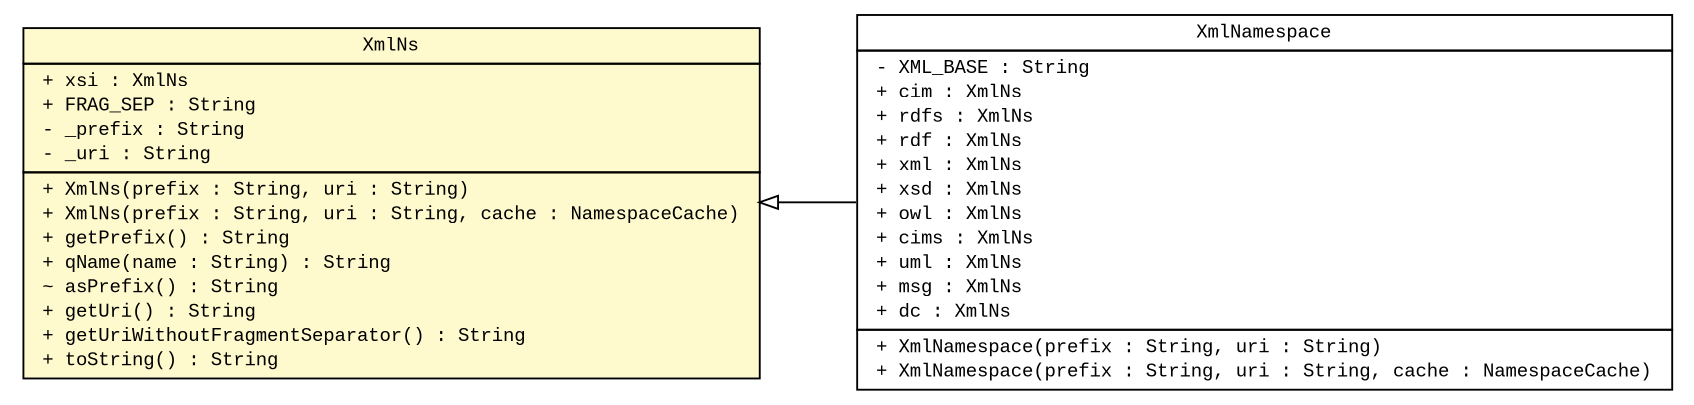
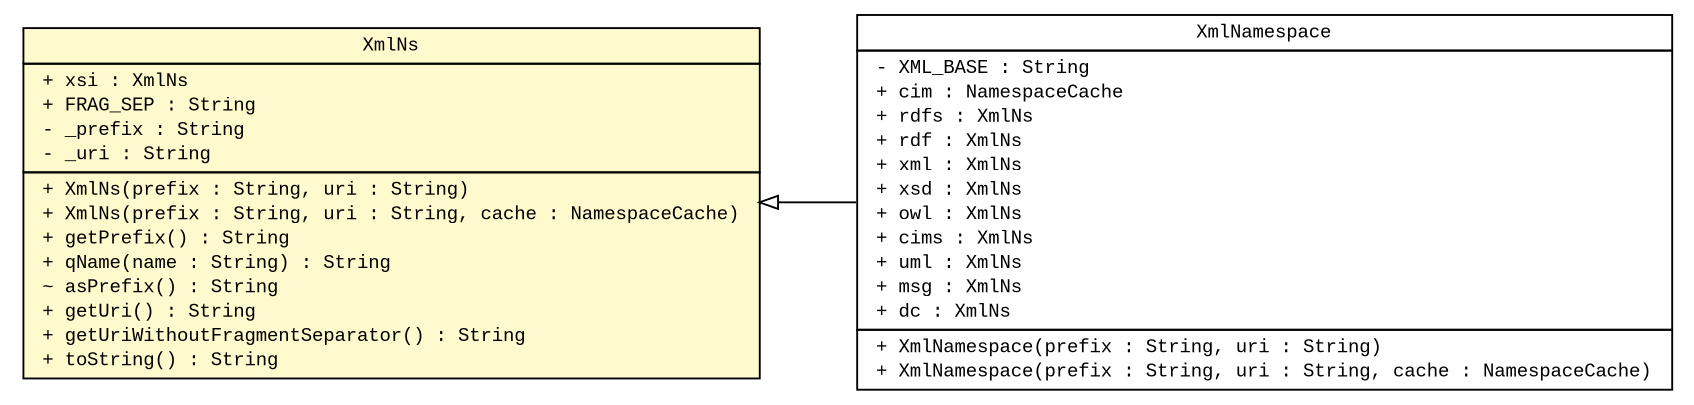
node "XmlNamespace": text "+ cim : XmlNs" -> "+ cim : NamespaceCache"
